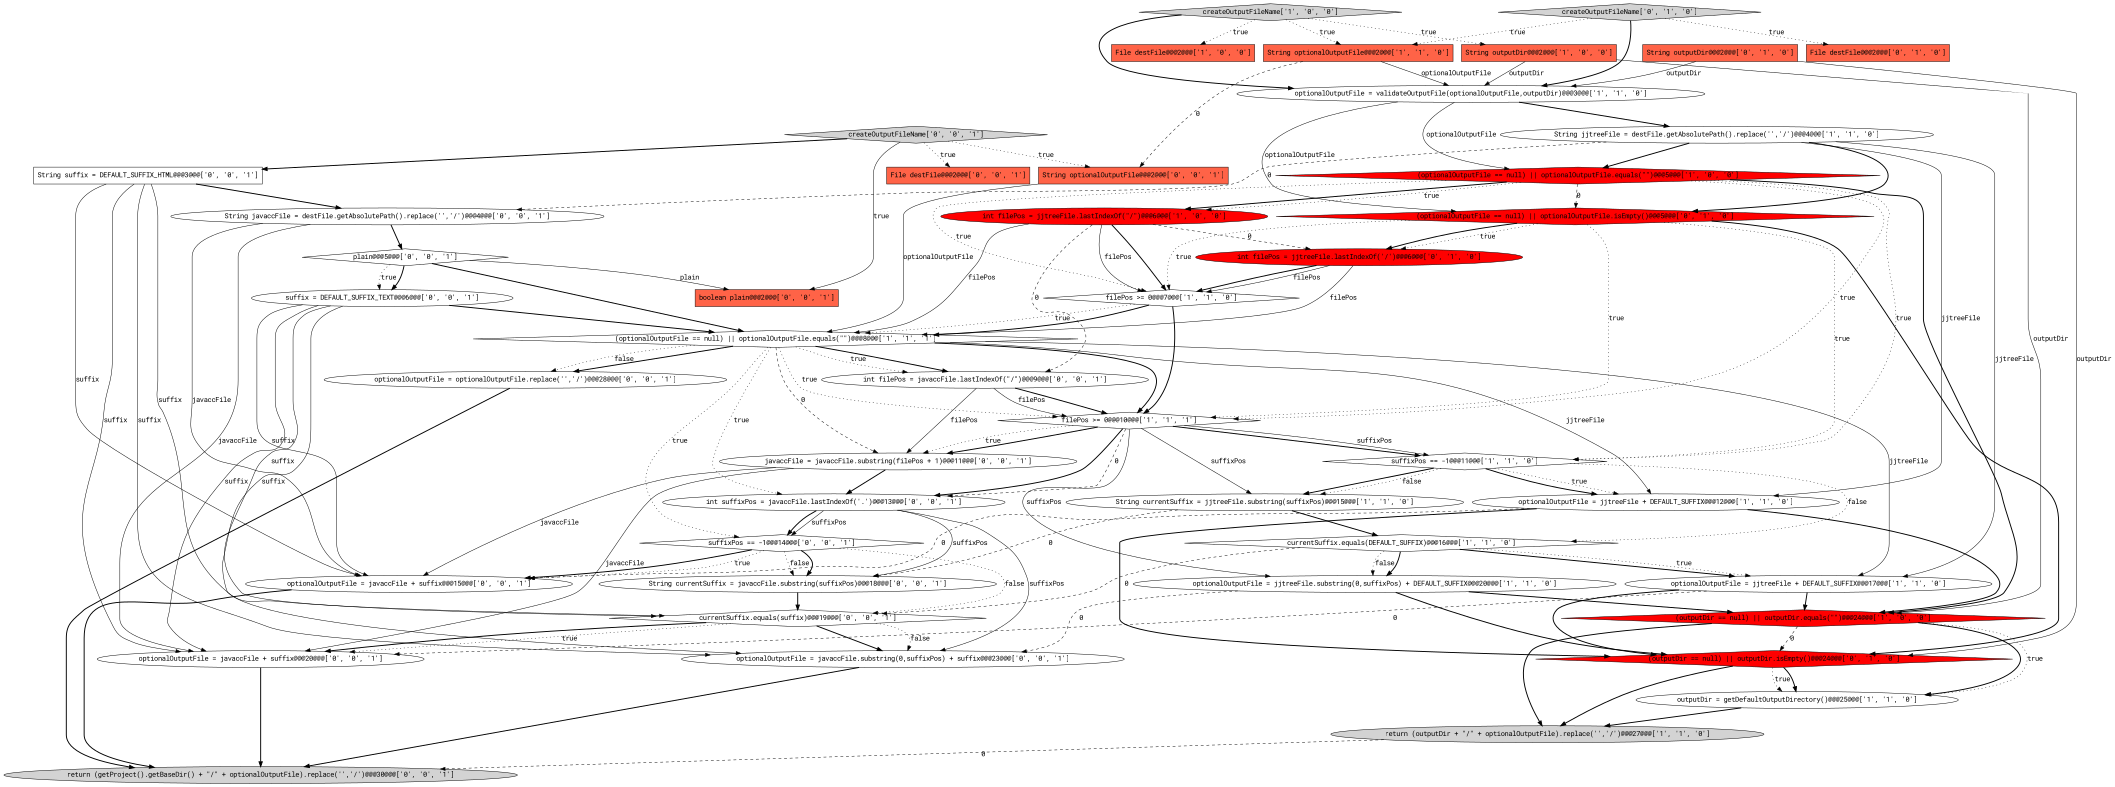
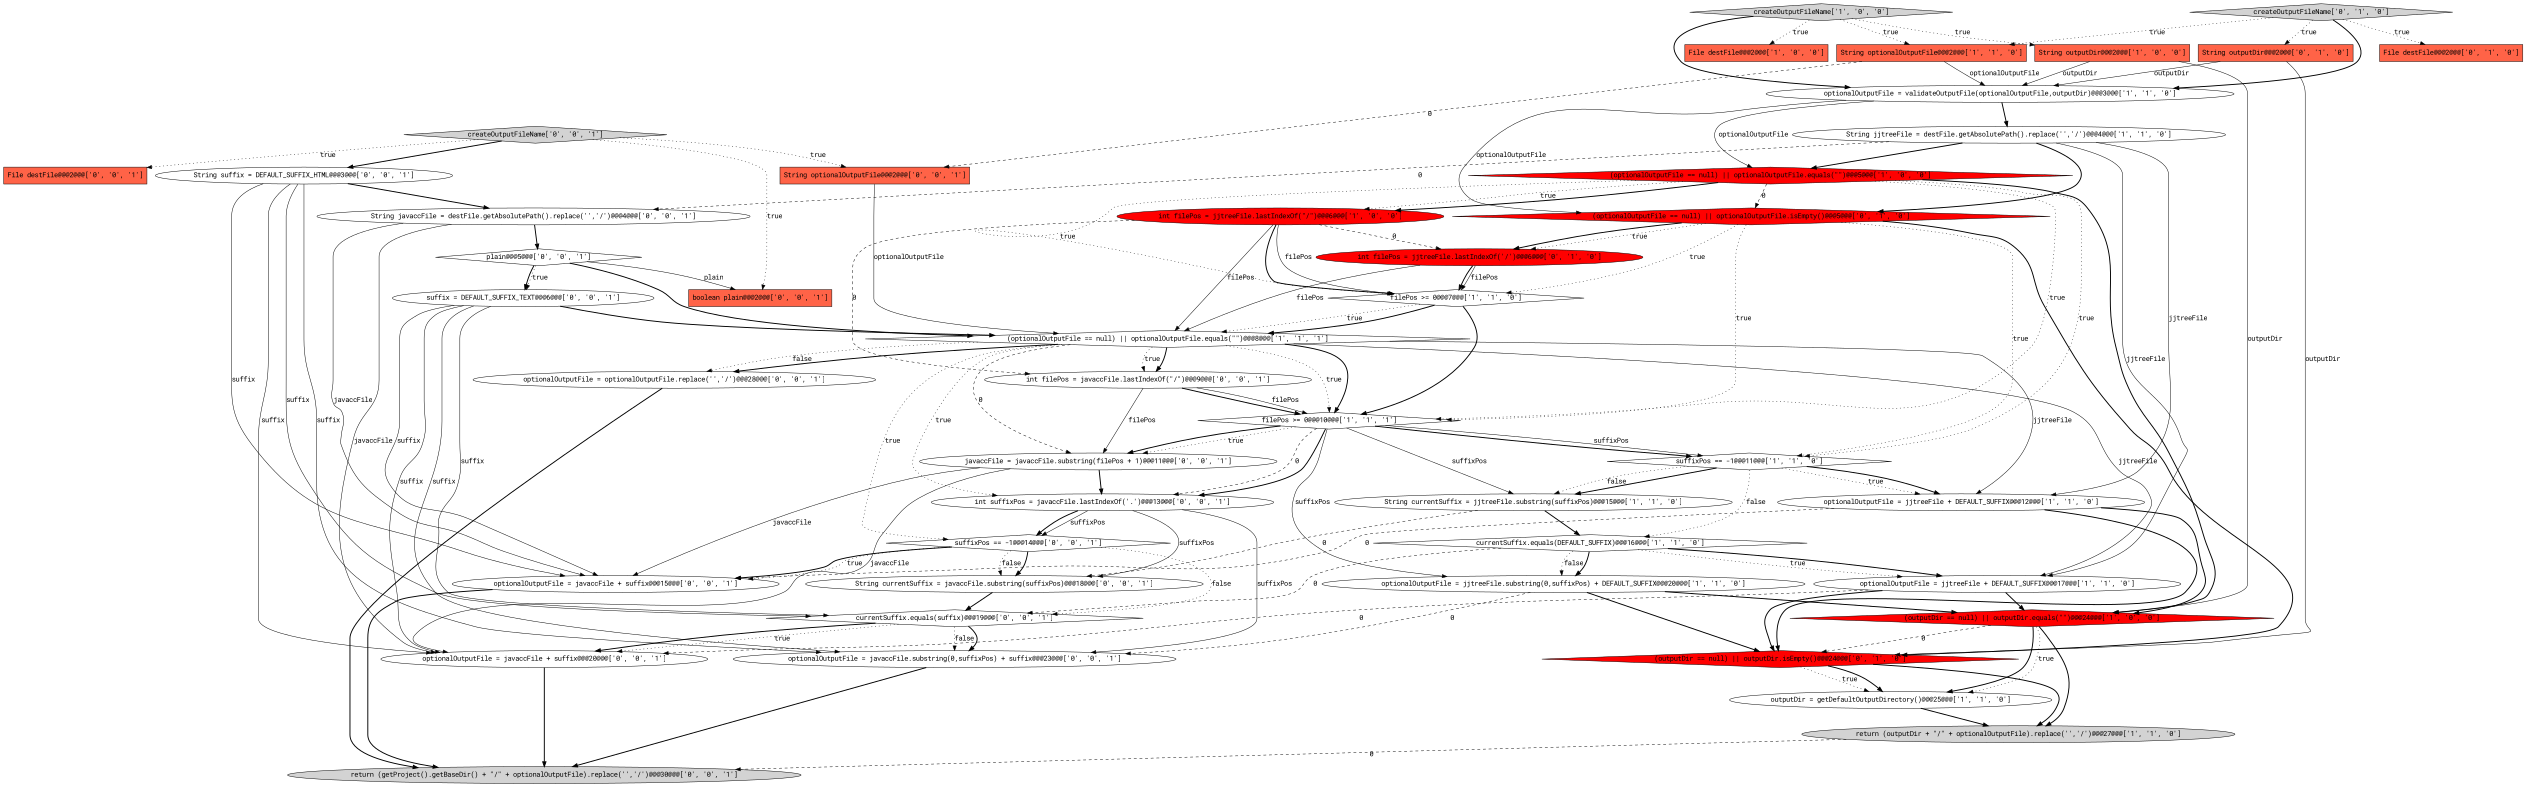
edge "createOutputFileName['0', '1', '0']" -> "String outputDir@@@2@@@['0', '1', '0']": added, label "true"
node "String suffix = DEFAULT_SUFFIX_HTML@@@3@@@['0', '0', '1']": shape box -> ellipse
edge "createOutputFileName['0', '0', '1']" -> "boolean plain@@@2@@@['0', '0', '1']": style solid -> dotted
